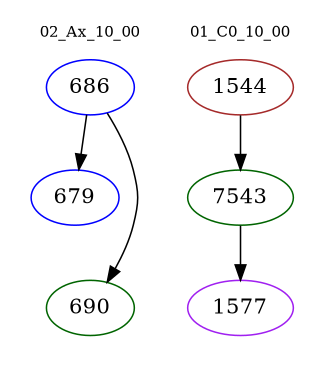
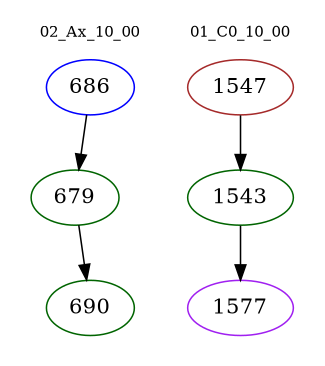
node "1544": label "1544" -> "1547"
edge "686" -> "690": now "679" -> "690"
node "679": color blue -> darkgreen
node "7543": label "7543" -> "1543"
